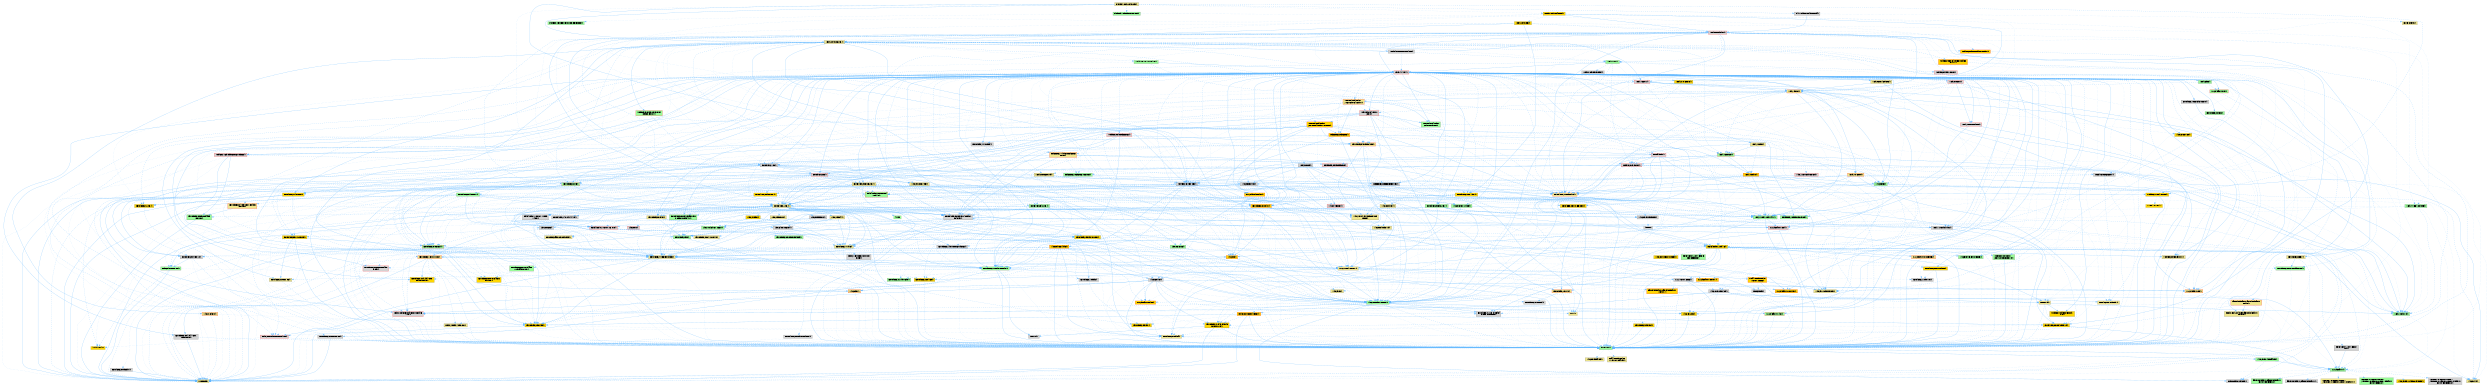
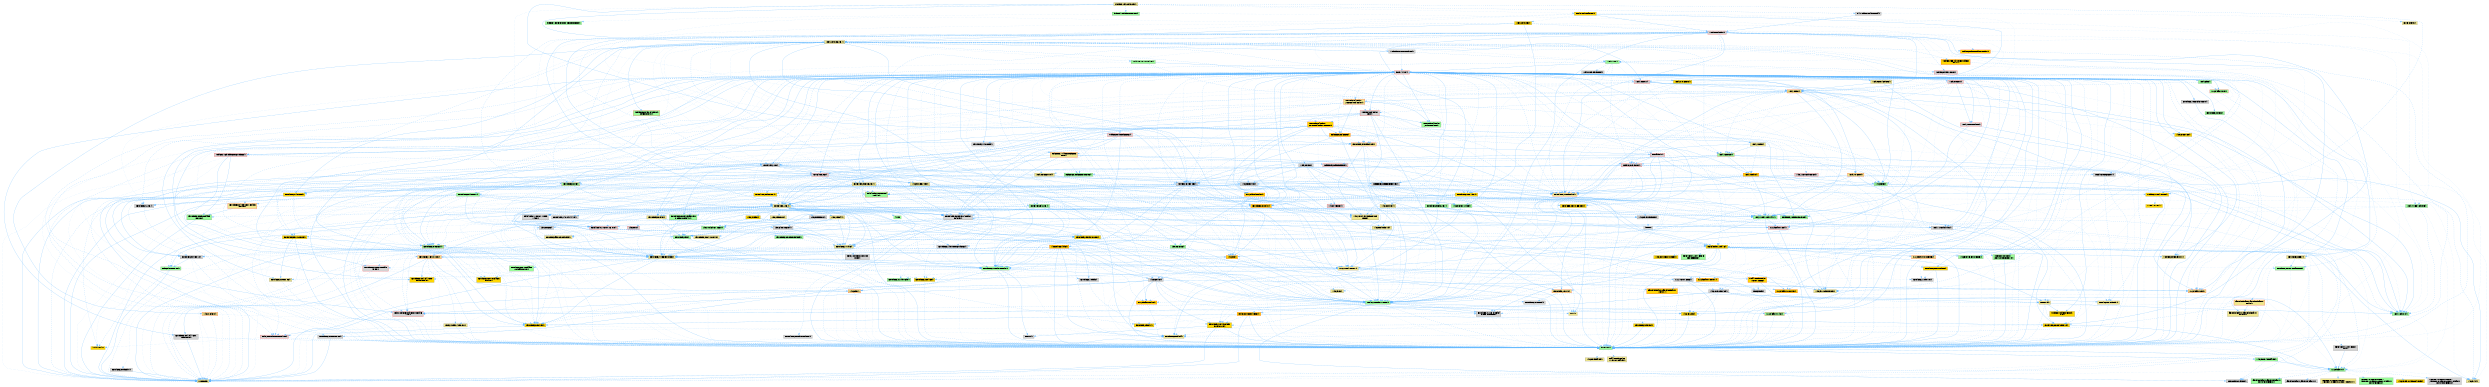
node "Templates/IsArray.h": fillcolor gold -> lightgrey
node "Misc/AssertionMacros.h": label "Misc/AssertionMacros.h" -> "Version/AssertionMacros.h"
node "StaticMeshAttributes/GenericPlatform Stricmp.h": label "StaticMeshAttributes/GenericPlatform Stricmp.h" -> "GenericPlatform/GenericPlatform Stricmp.h"
